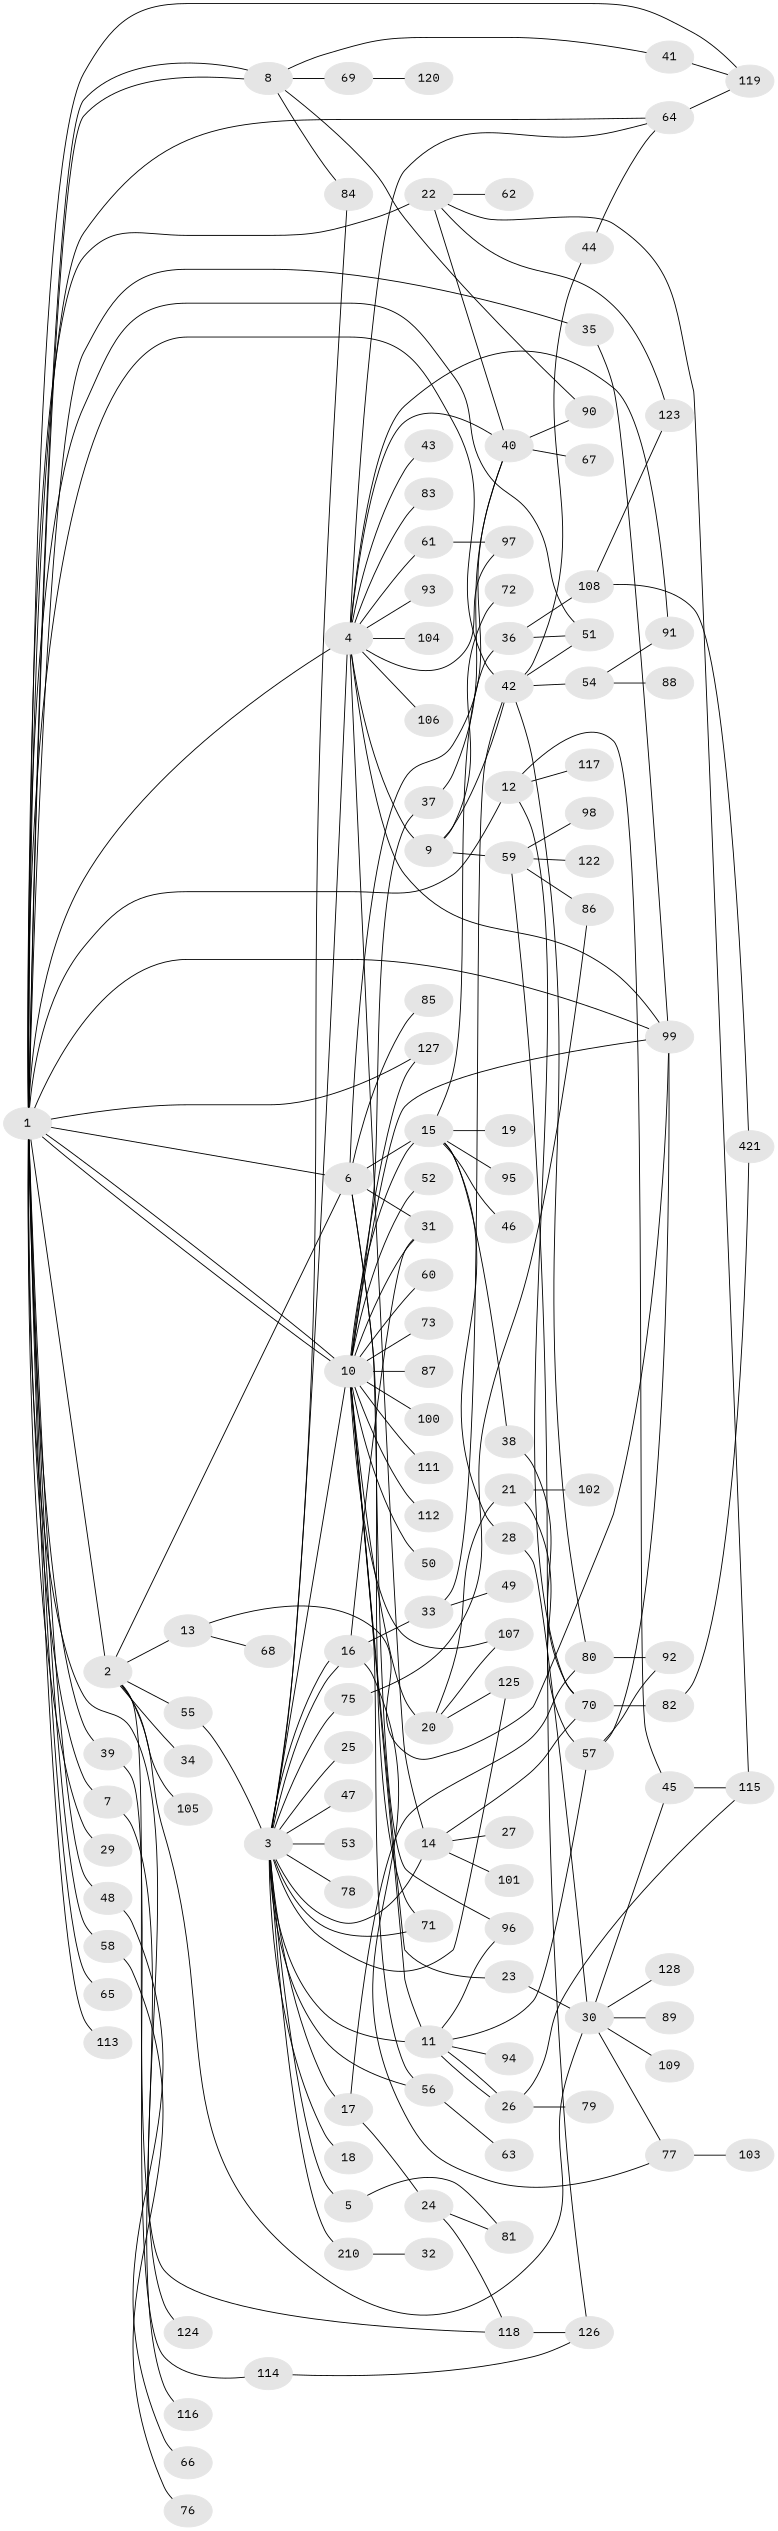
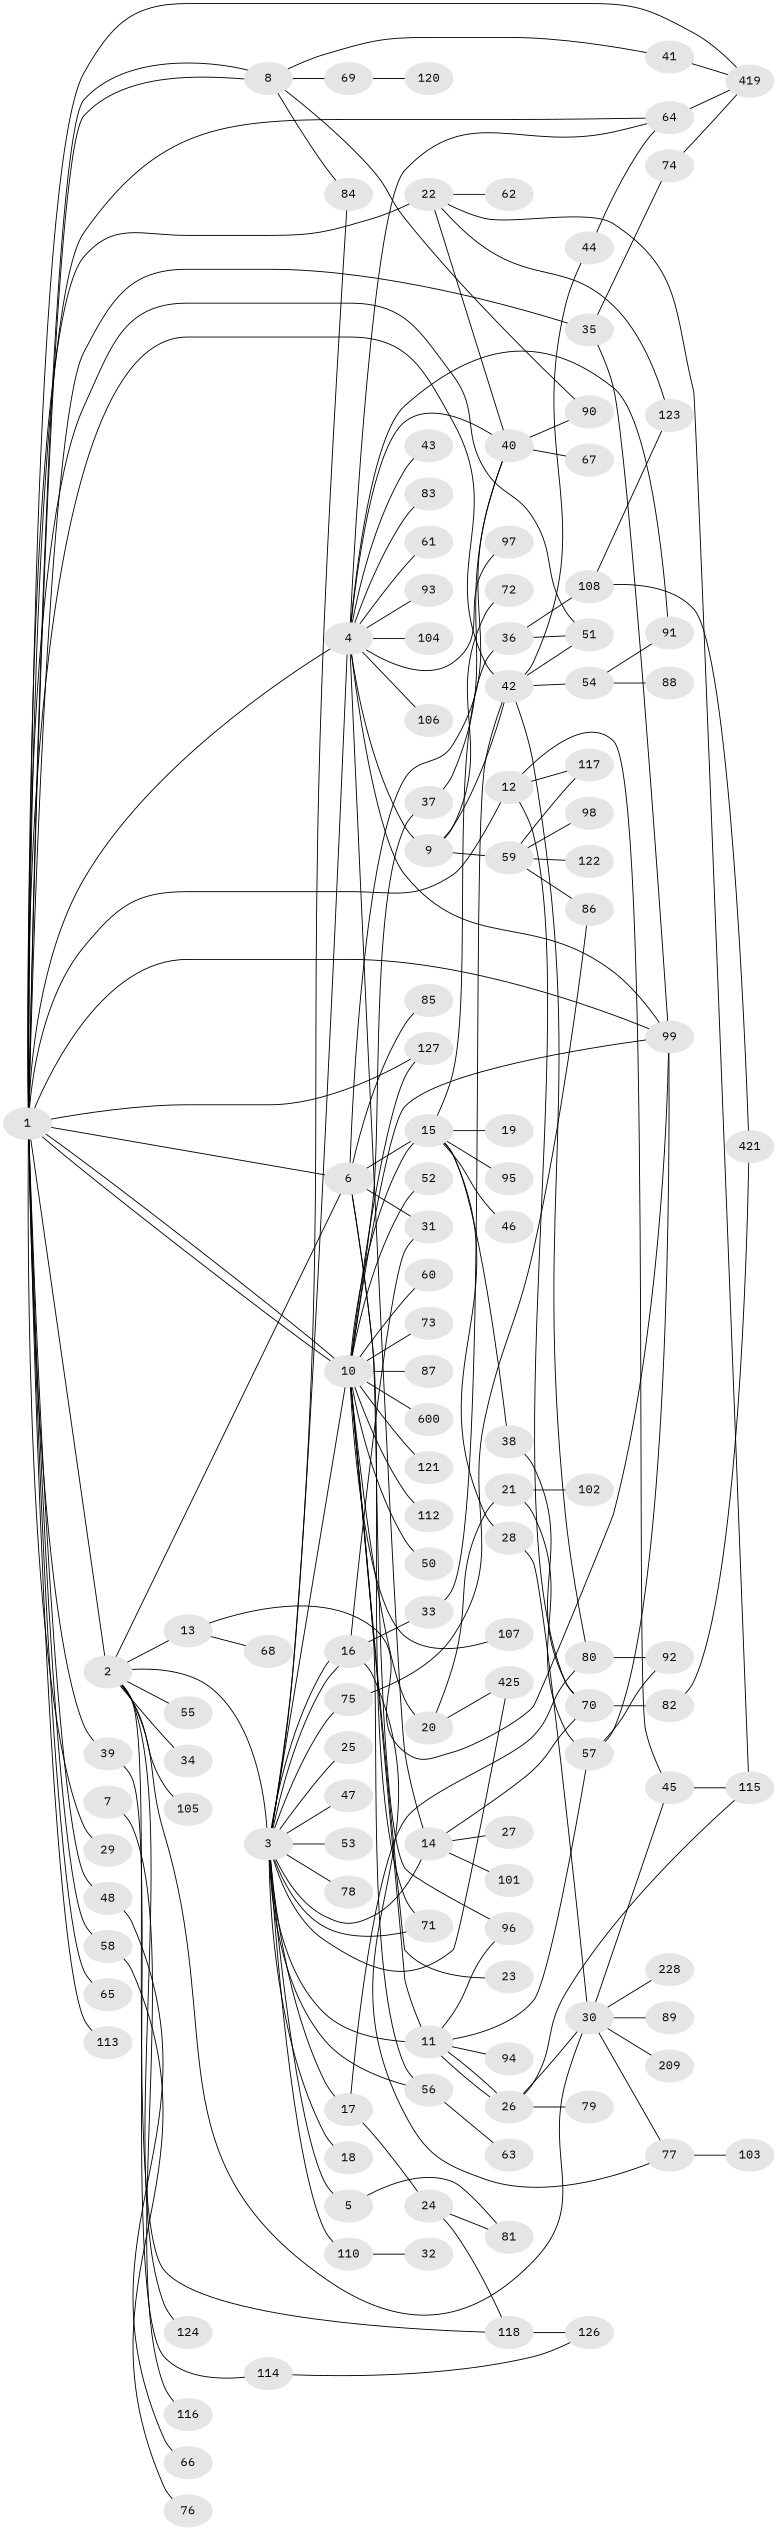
node "119": label "119" -> "419"
node "74": added
edge "61" -- "97": removed
edge "31" -- "10": removed
node "100": label "100" -> "600"
edge "59" -- "126": now "59" -- "117"
edge "1" -- "7": removed
node "111": label "111" -> "121"
node "49": removed
edge "107" -- "20": removed
node "125": label "125" -> "425"
edge "1" -- "124": now "2" -- "124"
edge "55" -- "3": now "2" -- "3"
node "128": label "128" -> "228"
edge "23" -- "30": now "26" -- "30"
node "109": label "109" -> "209"
node "210": label "210" -> "110"
